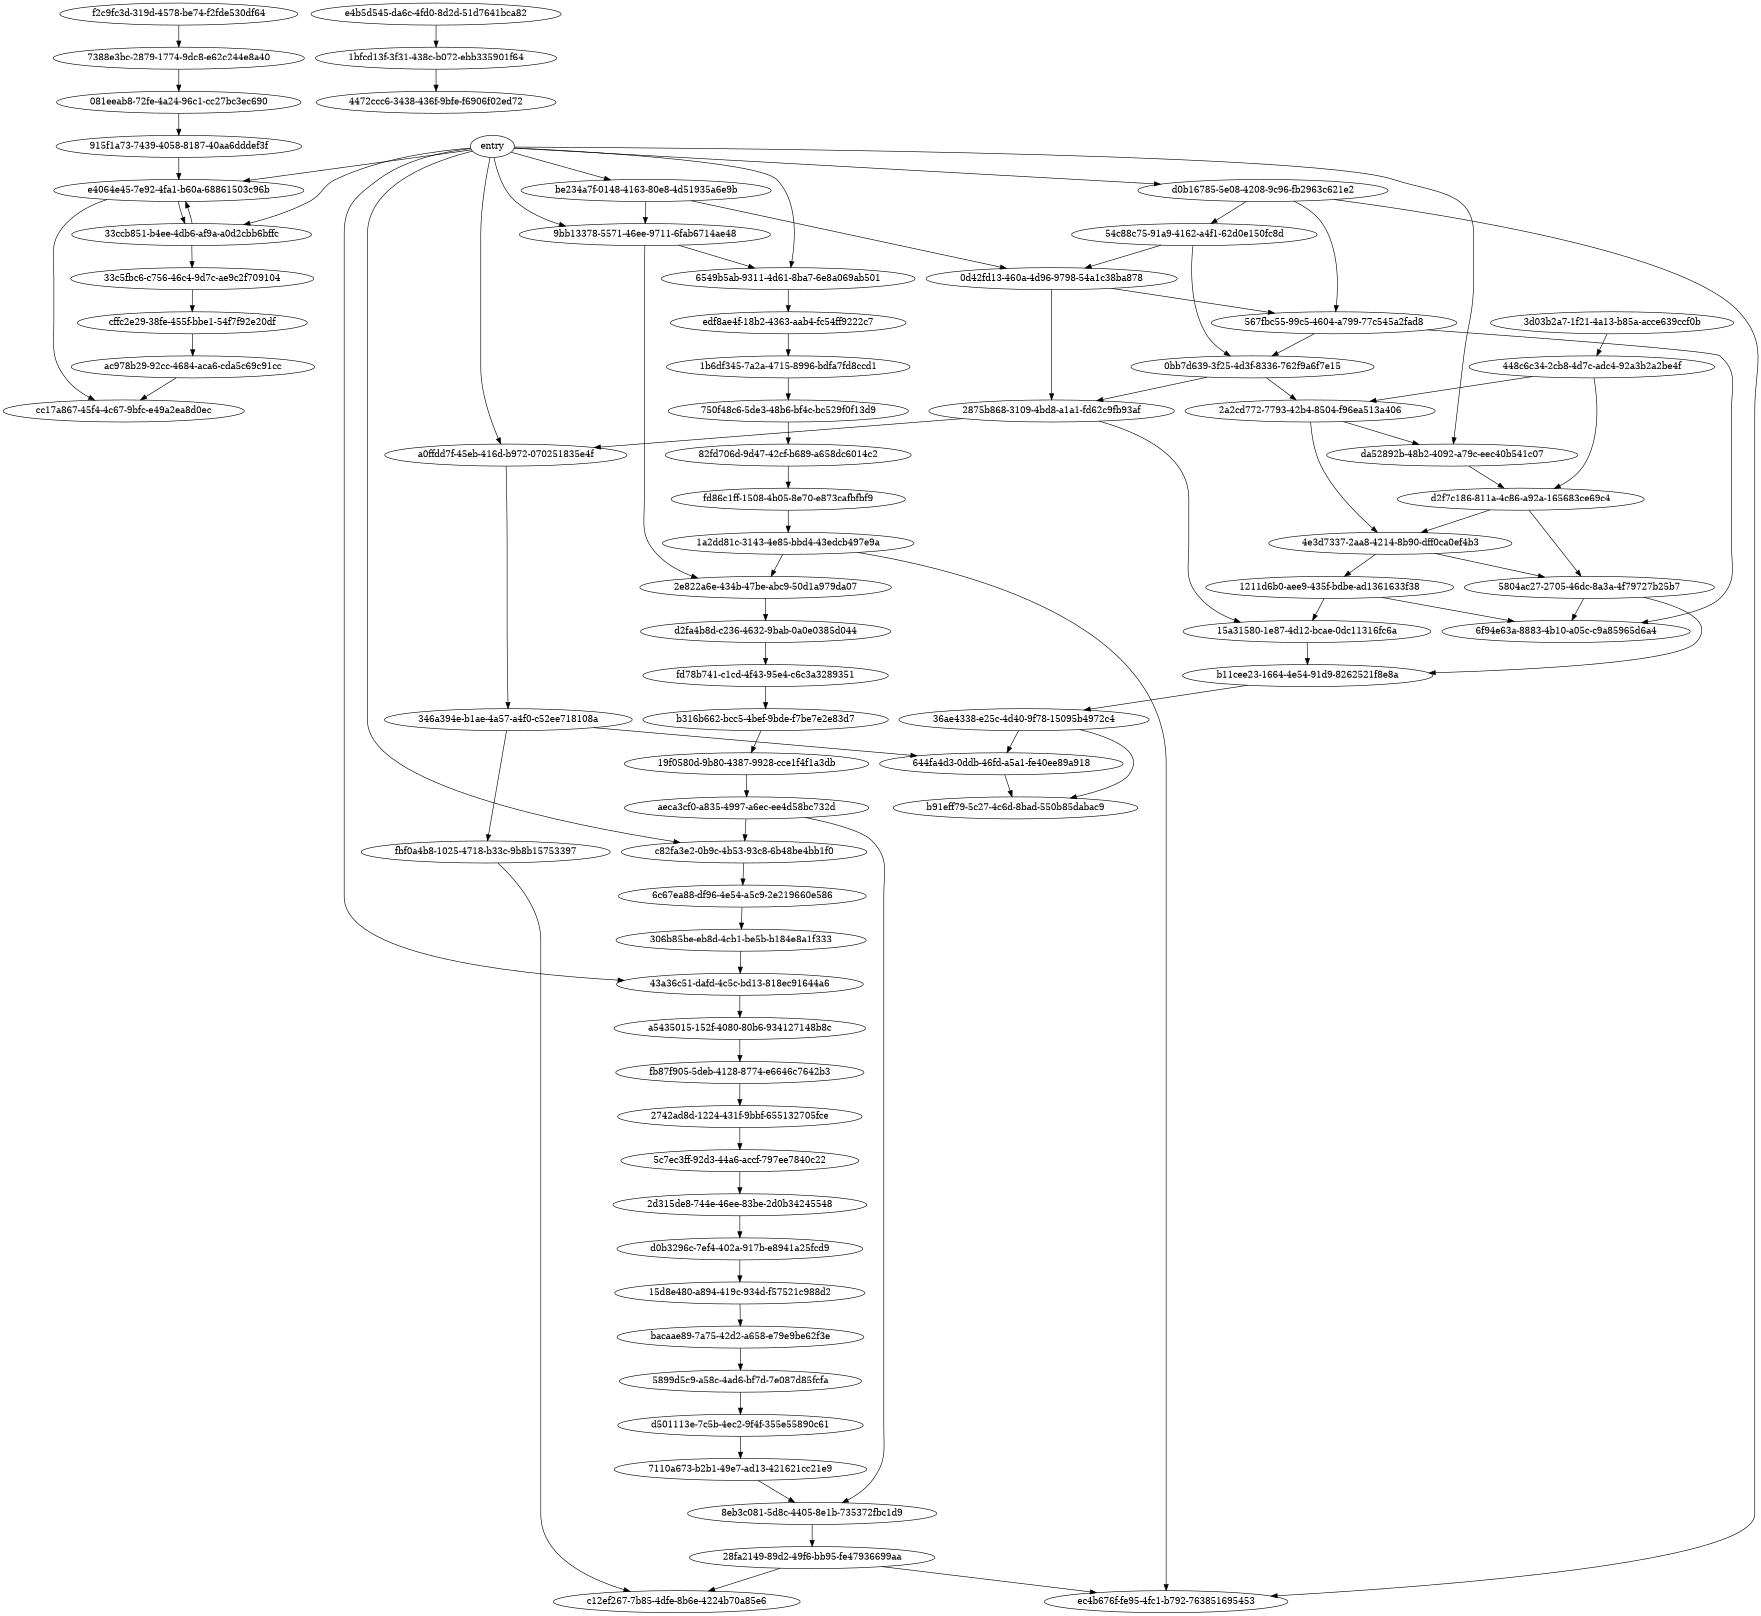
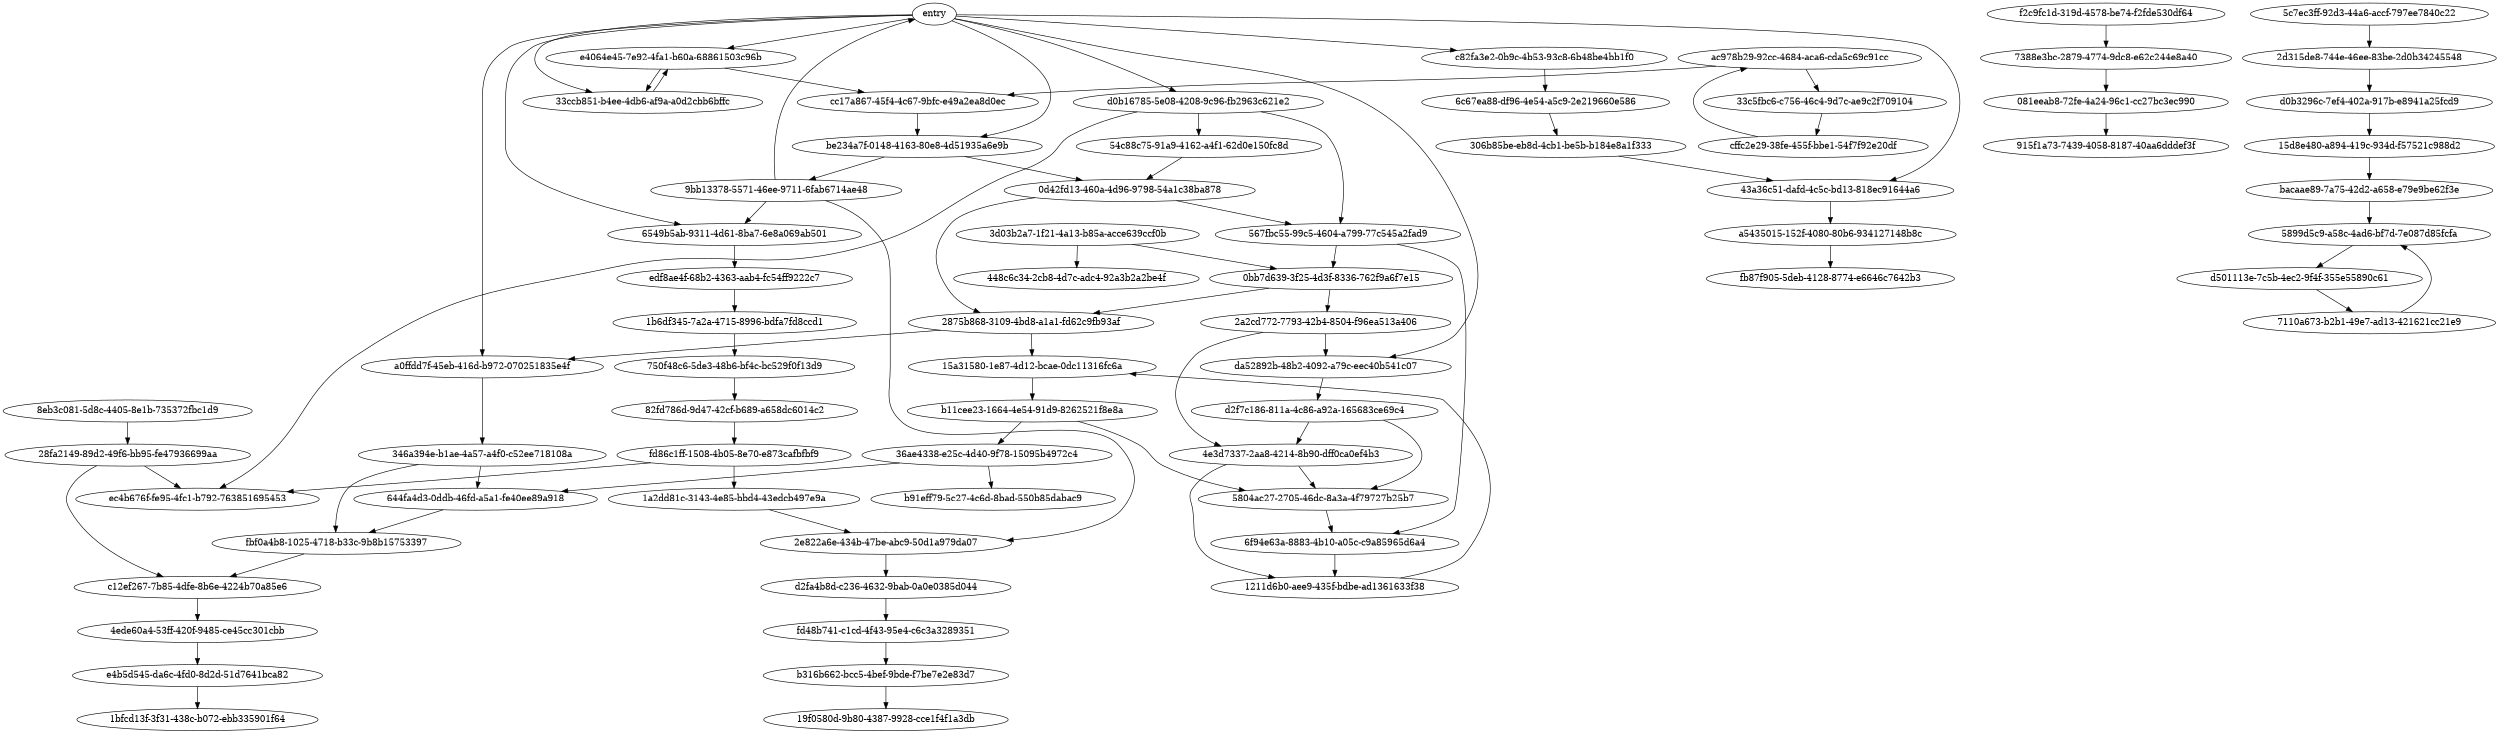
node "f2c9fc3d-319d-4578-be74-f2fde530df64": label "f2c9fc3d-319d-4578-be74-f2fde530df64" -> "f2c9fc1d-319d-4578-be74-f2fde530df64"
node "7388e3bc-2879-1774-9dc8-e62c244e8a40": label "7388e3bc-2879-1774-9dc8-e62c244e8a40" -> "7388e3bc-2879-4774-9dc8-e62c244e8a40"
node "081eeab8-72fe-4a24-96c1-cc27bc3ec690": label "081eeab8-72fe-4a24-96c1-cc27bc3ec690" -> "081eeab8-72fe-4a24-96c1-cc27bc3ec990"
node "4472ccc6-3438-436f-9bfe-f6906f02ed72": removed
edge "cc17a867-45f4-4c67-9bfc-e49a2ea8d0ec" -> "be234a7f-0148-4163-80e8-4d51935a6e9b": added
edge "915f1a73-7439-4058-8187-40aa6dddef3f" -> "e4064e45-7e92-4fa1-b60a-68861503c96b": removed
edge "entry" -> "9bb13378-5571-46ee-9711-6fab6714ae48": reversed
edge "33ccb851-b4ee-4db6-af9a-a0d2cbb6bffc" -> "33c5fbc6-c756-46c4-9d7c-ae9c2f709104": now "ac978b29-92cc-4684-aca6-cda5c69c91cc" -> "33c5fbc6-c756-46c4-9d7c-ae9c2f709104"
edge "54c88c75-91a9-4162-a4f1-62d0e150fc8d" -> "0bb7d639-3f25-4d3f-8336-762f9a6f7e15": now "3d03b2a7-1f21-4a13-b85a-acce639ccf0b" -> "0bb7d639-3f25-4d3f-8336-762f9a6f7e15"
node "edf8ae4f-18b2-4363-aab4-fc54ff9222c7": label "edf8ae4f-18b2-4363-aab4-fc54ff9222c7" -> "edf8ae4f-68b2-4363-aab4-fc54ff9222c7"
node "567fbc55-99c5-4604-a799-77c545a2fad8": label "567fbc55-99c5-4604-a799-77c545a2fad8" -> "567fbc55-99c5-4604-a799-77c545a2fad9"
edge "448c6c34-2cb8-4d7c-adc4-92a3b2a2be4f" -> "2a2cd772-7793-42b4-8504-f96ea513a406": removed
edge "448c6c34-2cb8-4d7c-adc4-92a3b2a2be4f" -> "d2f7c186-811a-4c86-a92a-165683ce69c4": removed
node "82fd706d-9d47-42cf-b689-a658dc6014c2": label "82fd706d-9d47-42cf-b689-a658dc6014c2" -> "82fd786d-9d47-42cf-b689-a658dc6014c2"
edge "1211d6b0-aee9-435f-bdbe-ad1361633f38" -> "6f94e63a-8883-4b10-a05c-c9a85965d6a4": reversed
node "4ede60a4-53ff-420f-9485-ce45cc301cbb": added
edge "5804ac27-2705-46dc-8a3a-4f79727b25b7" -> "b11cee23-1664-4e54-91d9-8262521f8e8a": reversed
node "fd78b741-c1cd-4f43-95e4-c6c3a3289351": label "fd78b741-c1cd-4f43-95e4-c6c3a3289351" -> "fd48b741-c1cd-4f43-95e4-c6c3a3289351"
edge "644fa4d3-0ddb-46fd-a5a1-fe40ee89a918" -> "b91eff79-5c27-4c6d-8bad-550b85dabac9": now "644fa4d3-0ddb-46fd-a5a1-fe40ee89a918" -> "fbf0a4b8-1025-4718-b33c-9b8b15753397"
node "aeca3cf0-a835-4997-a6ec-ee4d58bc732d": removed
edge "1a2dd81c-3143-4e85-bbd4-43edcb497e9a" -> "ec4b676f-fe95-4fc1-b792-763851695453": now "fd86c1ff-1508-4b05-8e70-e873cafbfbf9" -> "ec4b676f-fe95-4fc1-b792-763851695453"
node "2742ad8d-1224-431f-9bbf-655132705fce": removed
edge "7110a673-b2b1-49e7-ad13-421621cc21e9" -> "8eb3c081-5d8c-4405-8e1b-735372fbc1d9": now "7110a673-b2b1-49e7-ad13-421621cc21e9" -> "5899d5c9-a58c-4ad6-bf7d-7e087d85fcfa"
